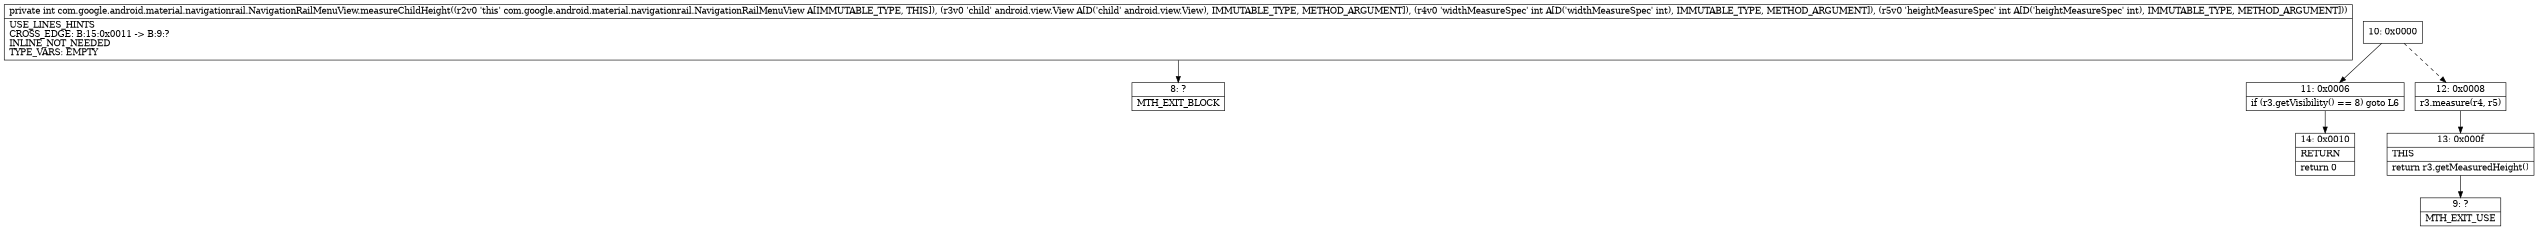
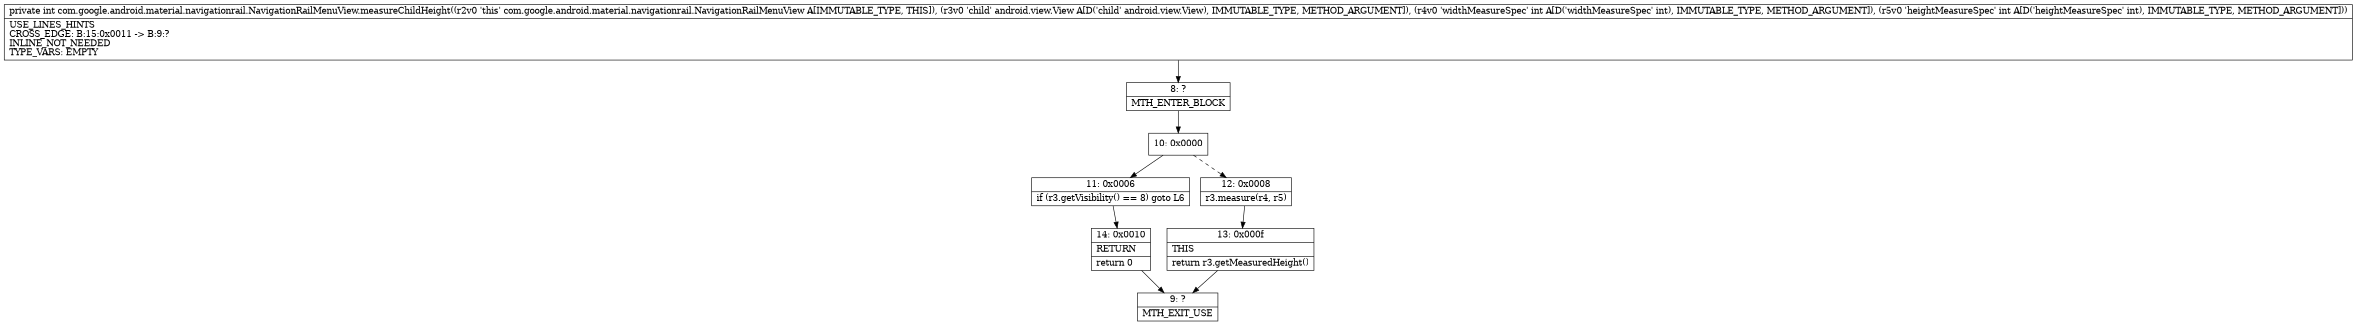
node "8: ?": text "MTH_EXIT_BLOCK" -> "MTH_ENTER_BLOCK"
edge "8: ?" -> "10: 0x0000": added
edge "14: 0x0010" -> "9: ?": added
